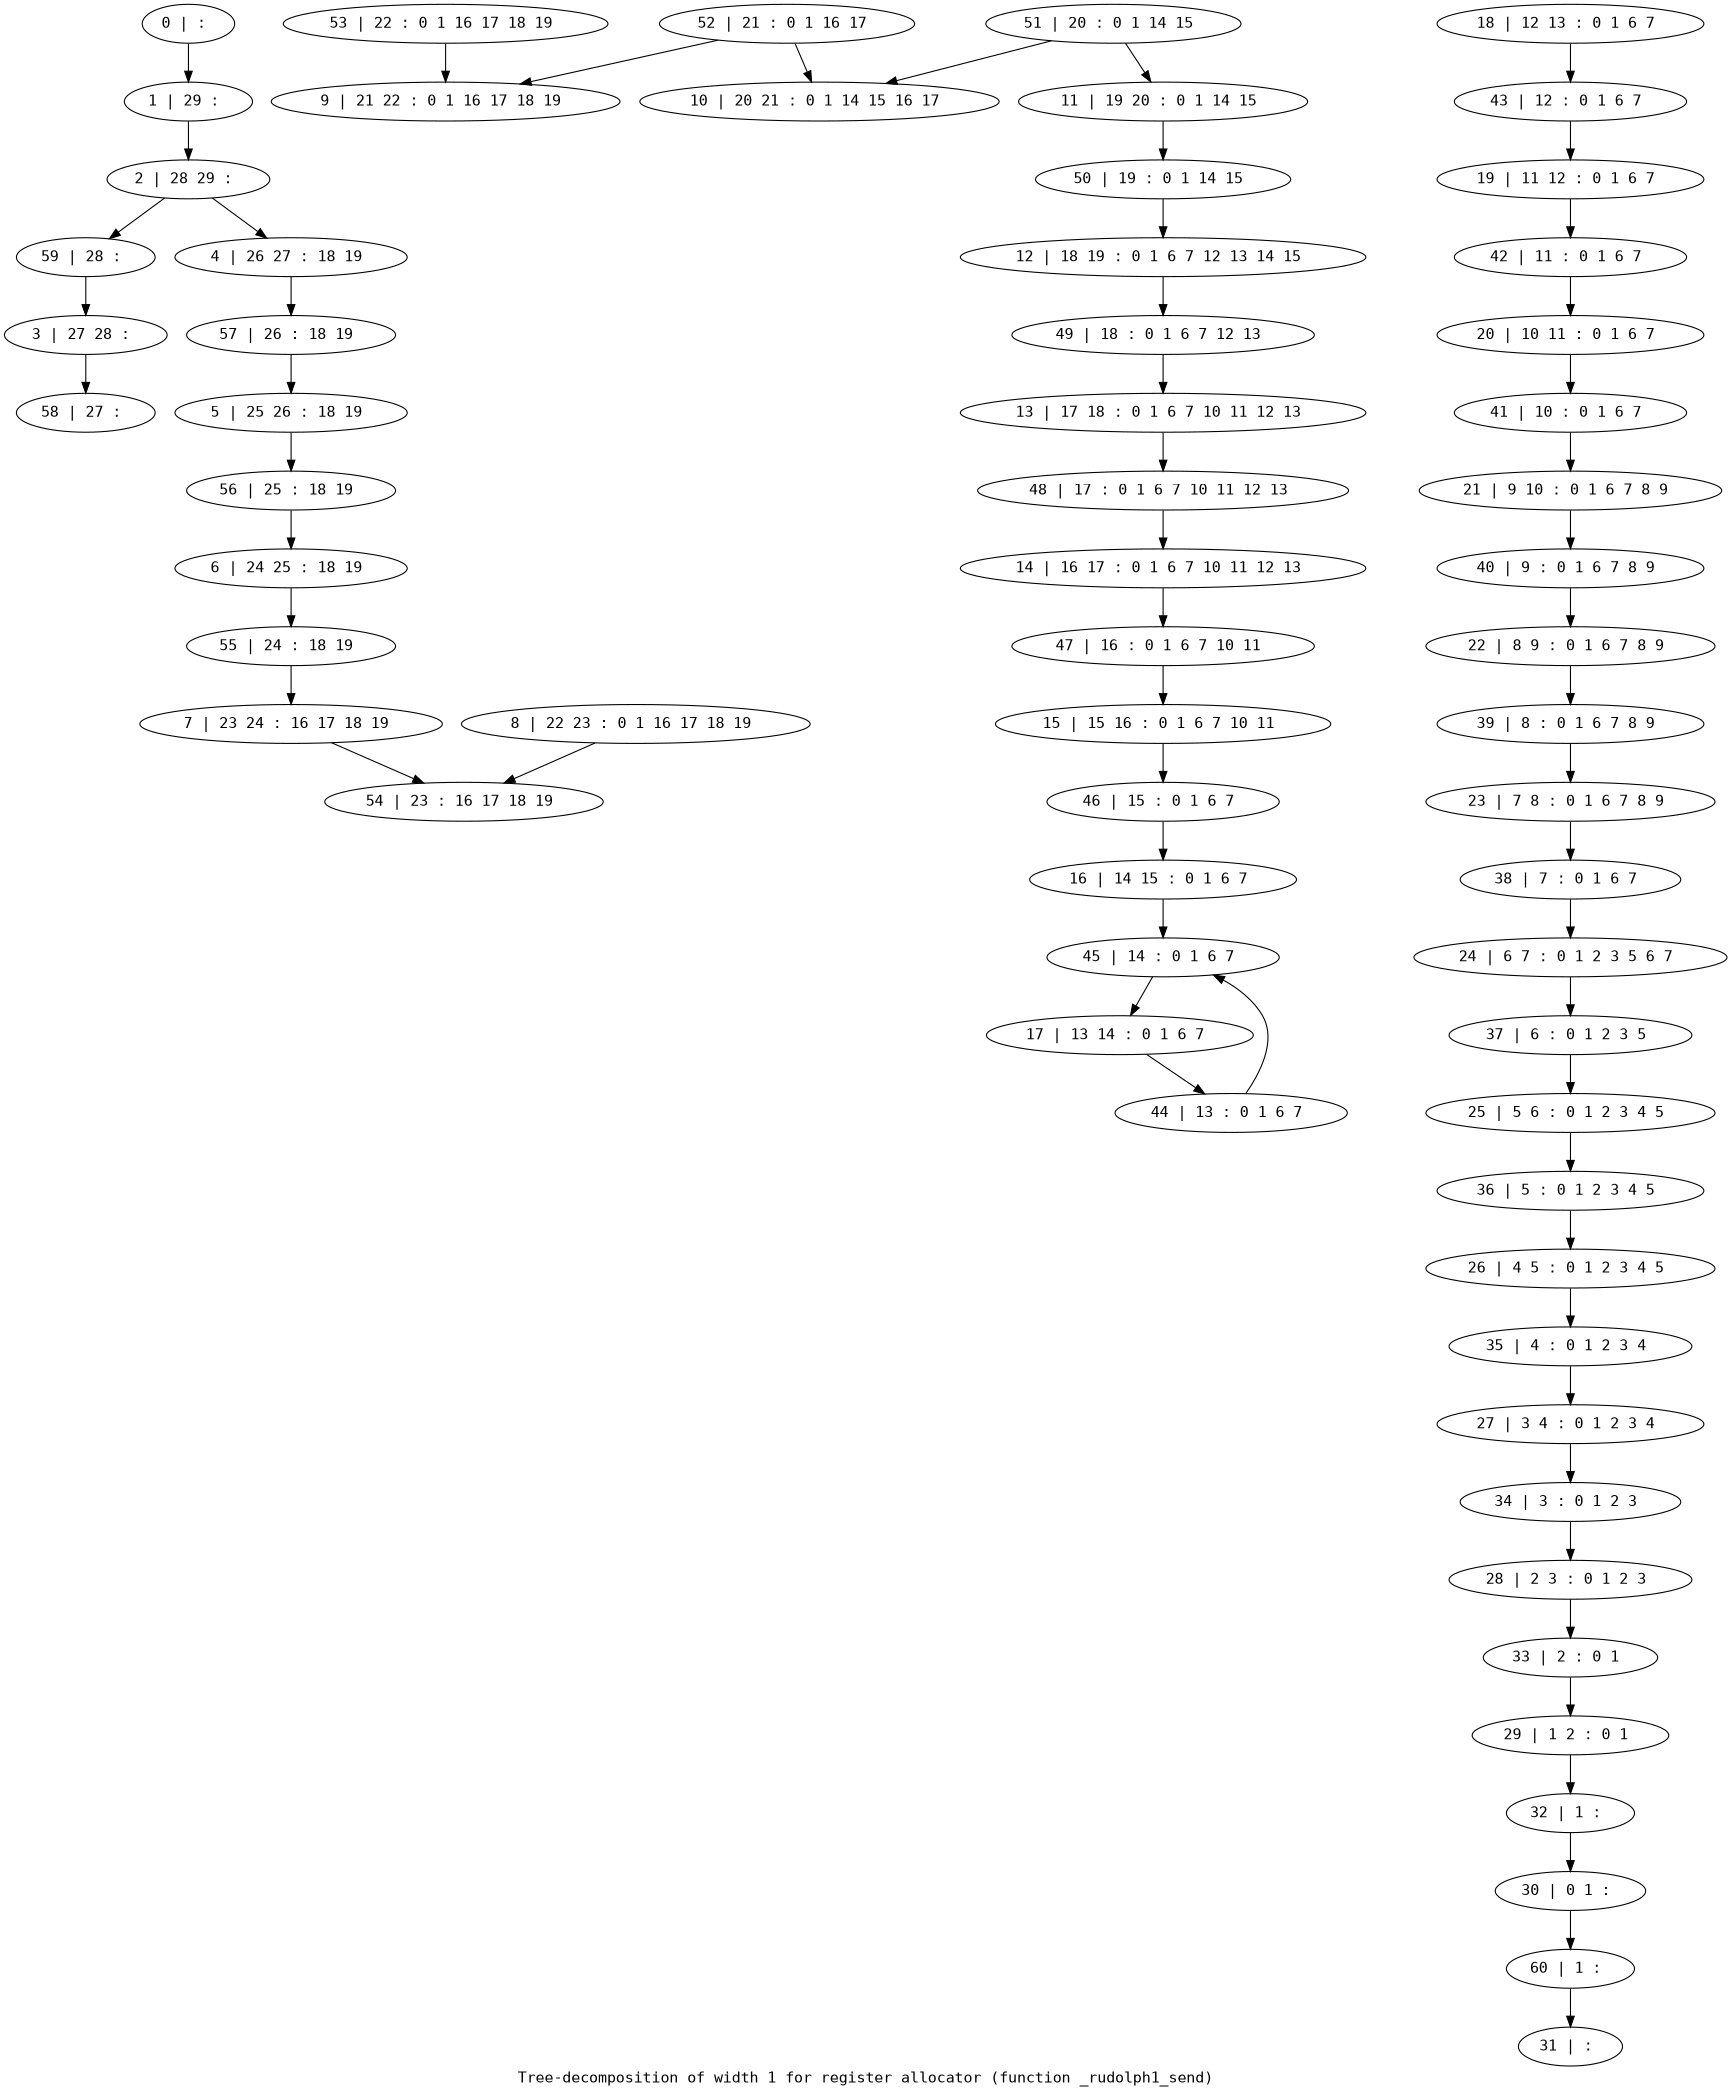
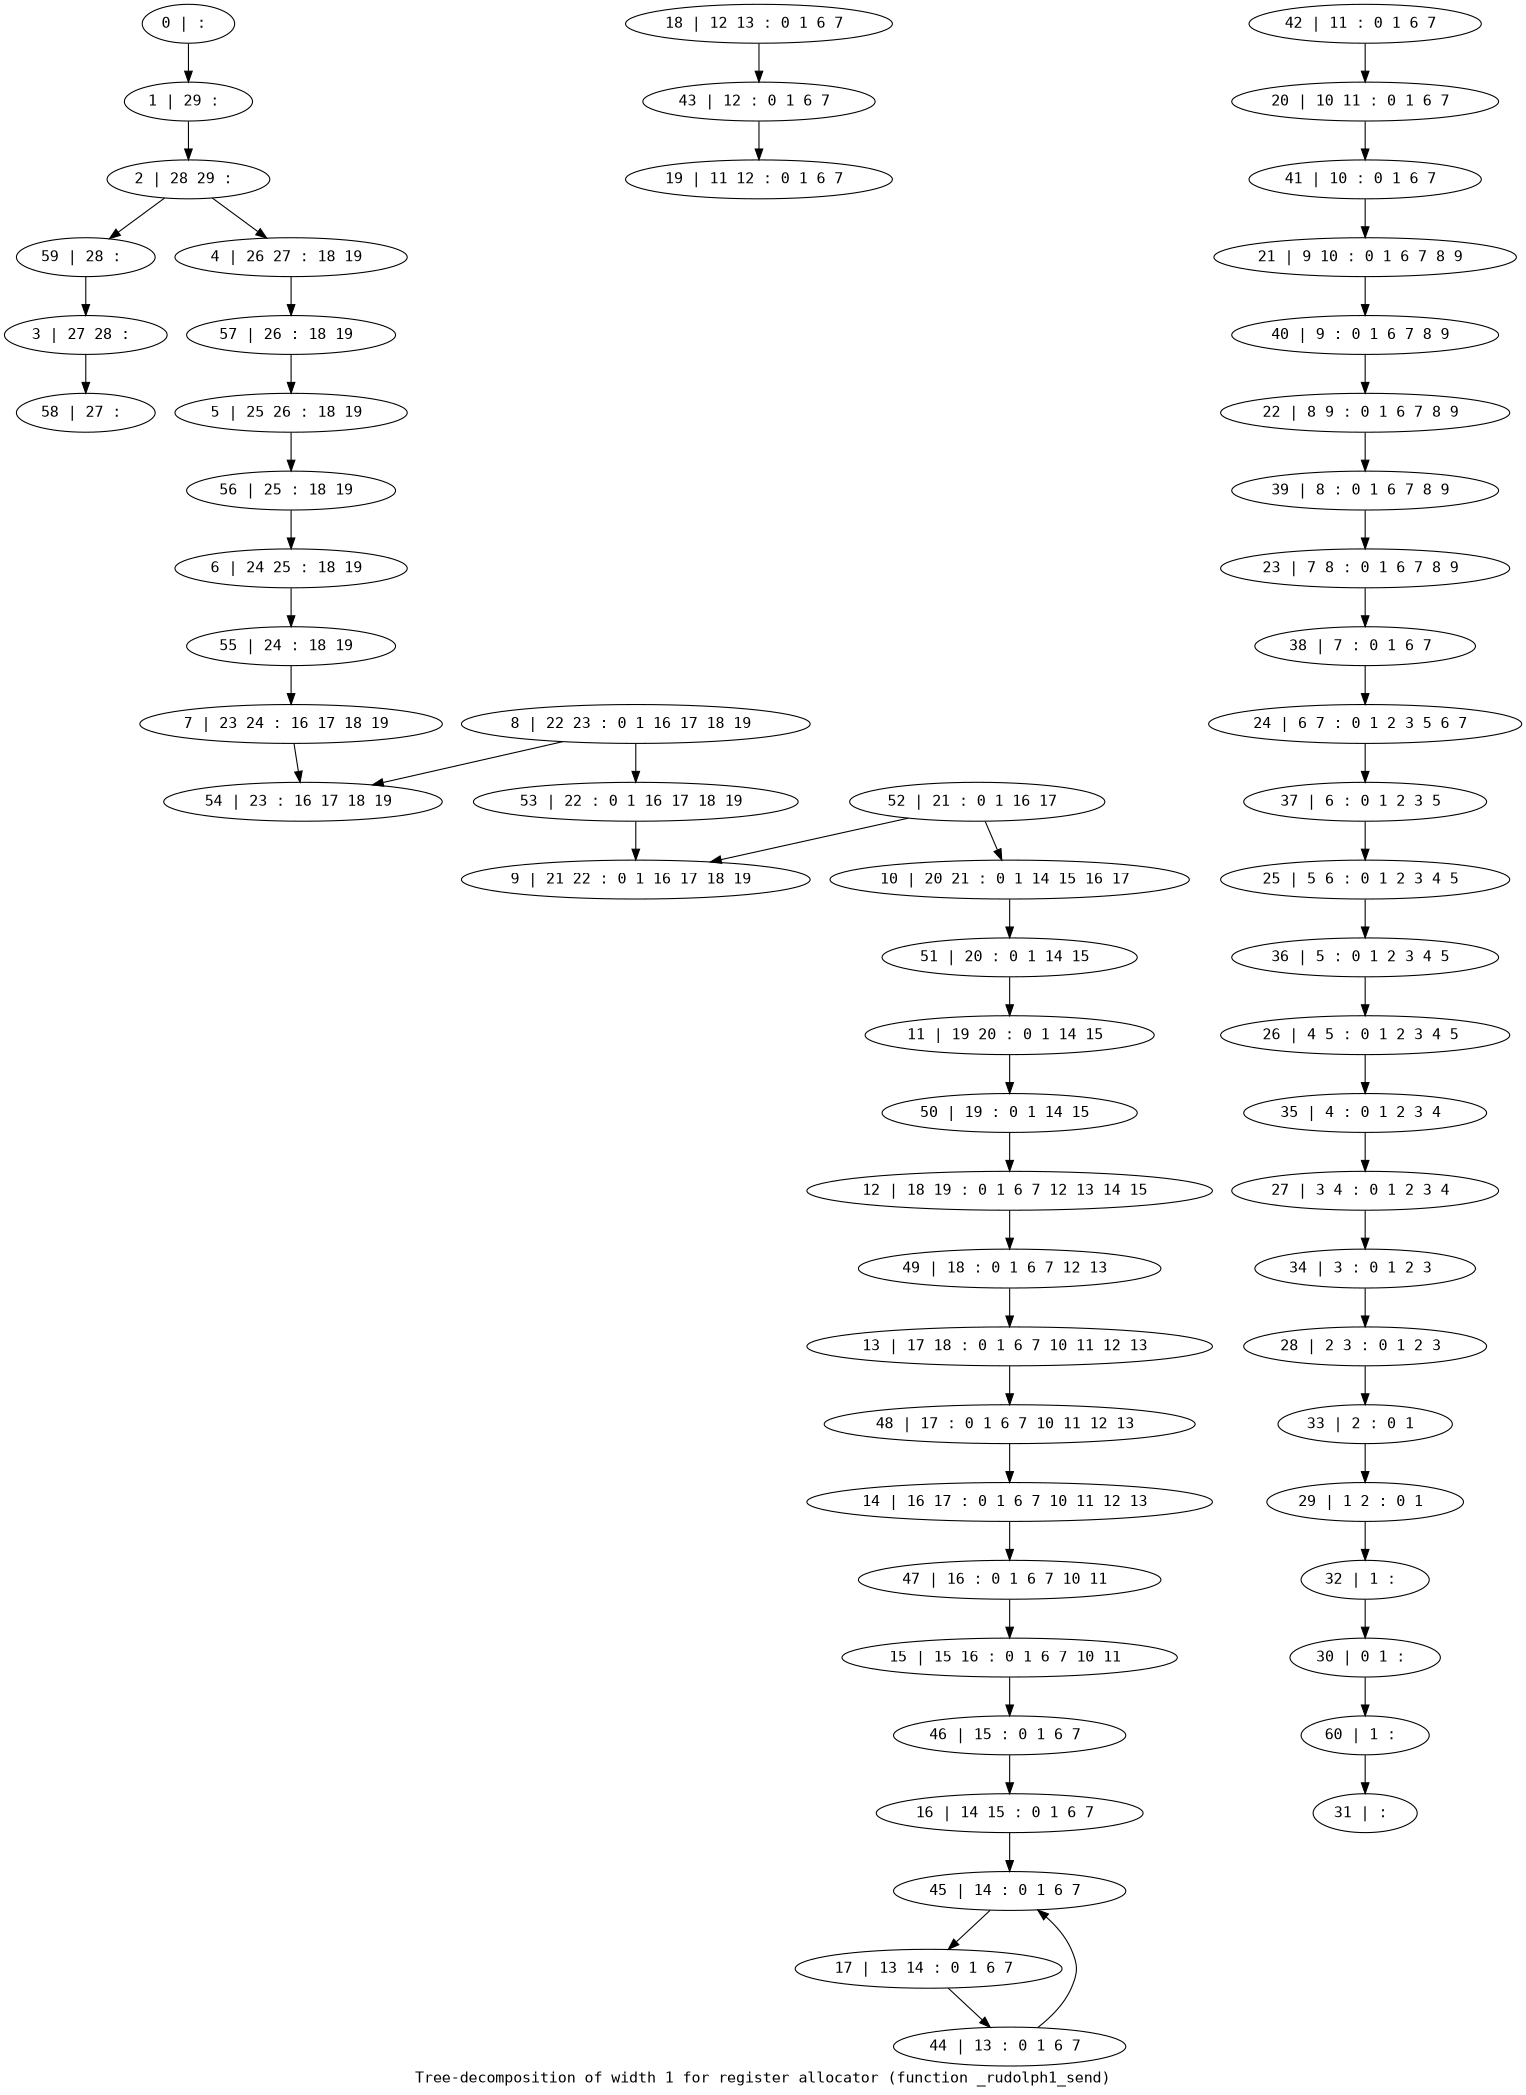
edge "51 | 20 : 0 1 14 15" -> "10 | 20 21 : 0 1 14 15 16 17": reversed
edge "19 | 11 12 : 0 1 6 7" -> "42 | 11 : 0 1 6 7": removed
edge "8 | 22 23 : 0 1 16 17 18 19" -> "53 | 22 : 0 1 16 17 18 19": added
